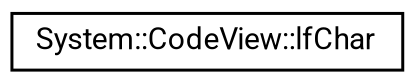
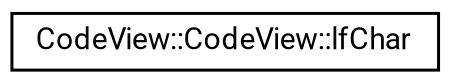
node "System::CodeView::lfChar": label "System::CodeView::lfChar" -> "CodeView::CodeView::lfChar"
